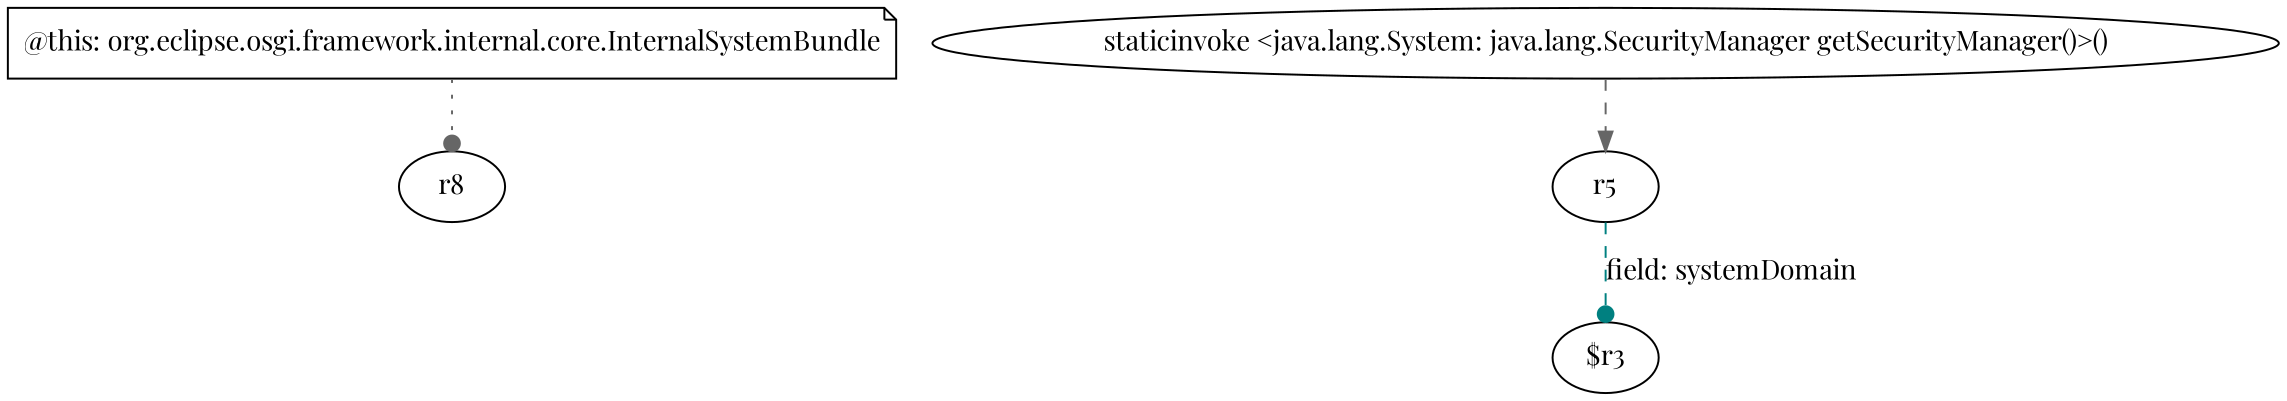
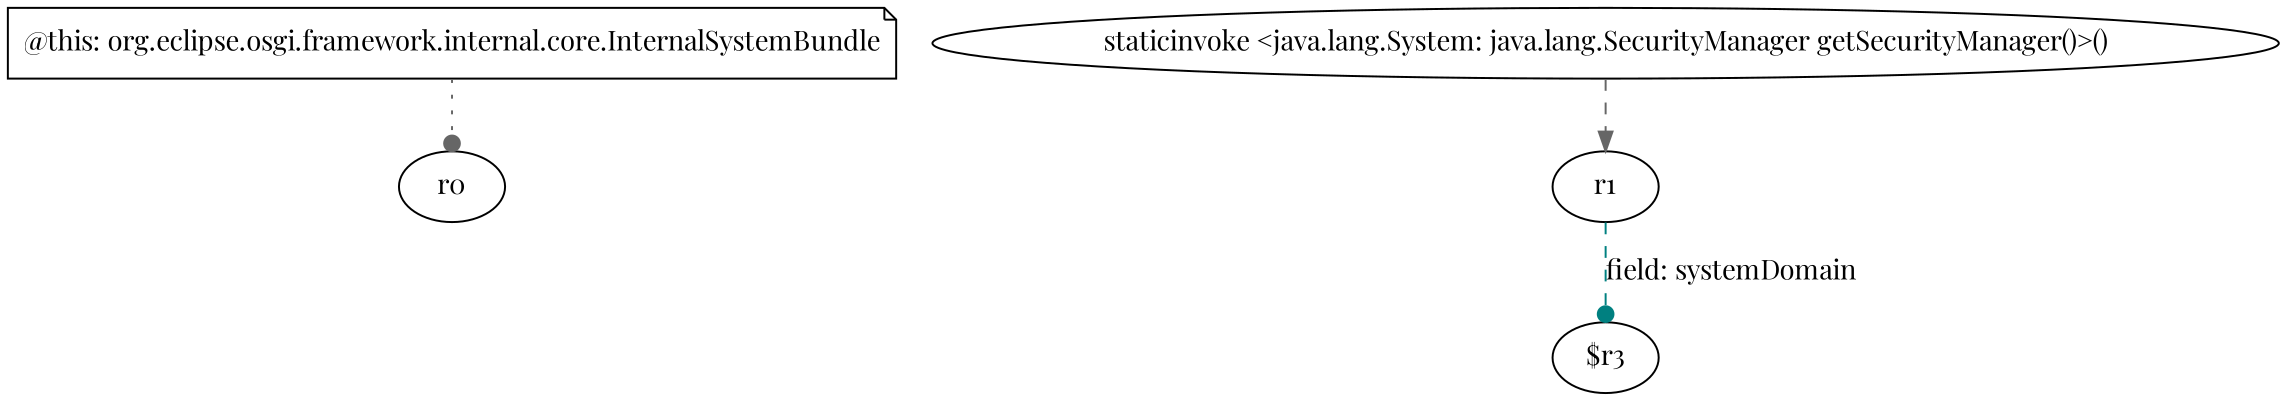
node "r8": label "r8" -> "r0"
node "r5": label "r5" -> "r1"
